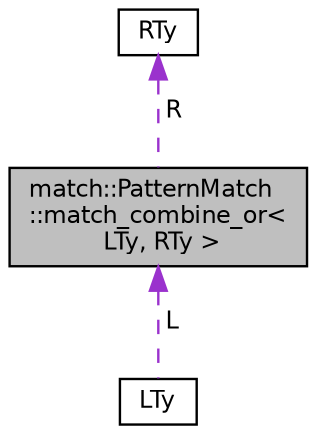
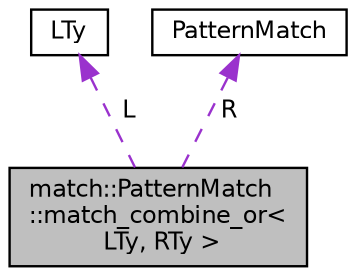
node "RTy": label "RTy" -> "PatternMatch"
edge "LTy" -> "match::PatternMatch ::match_combine_or< LTy, RTy >": reversed
